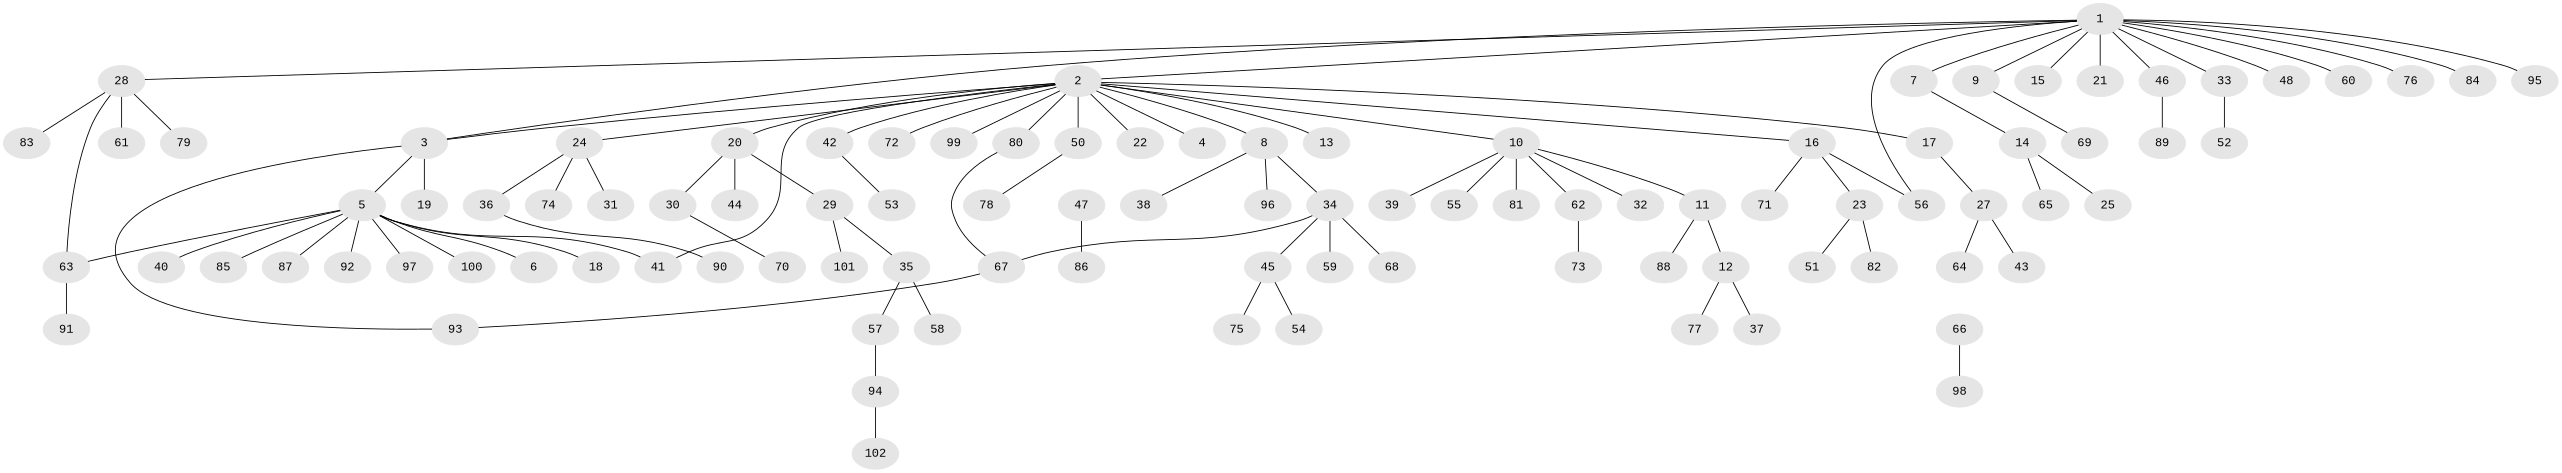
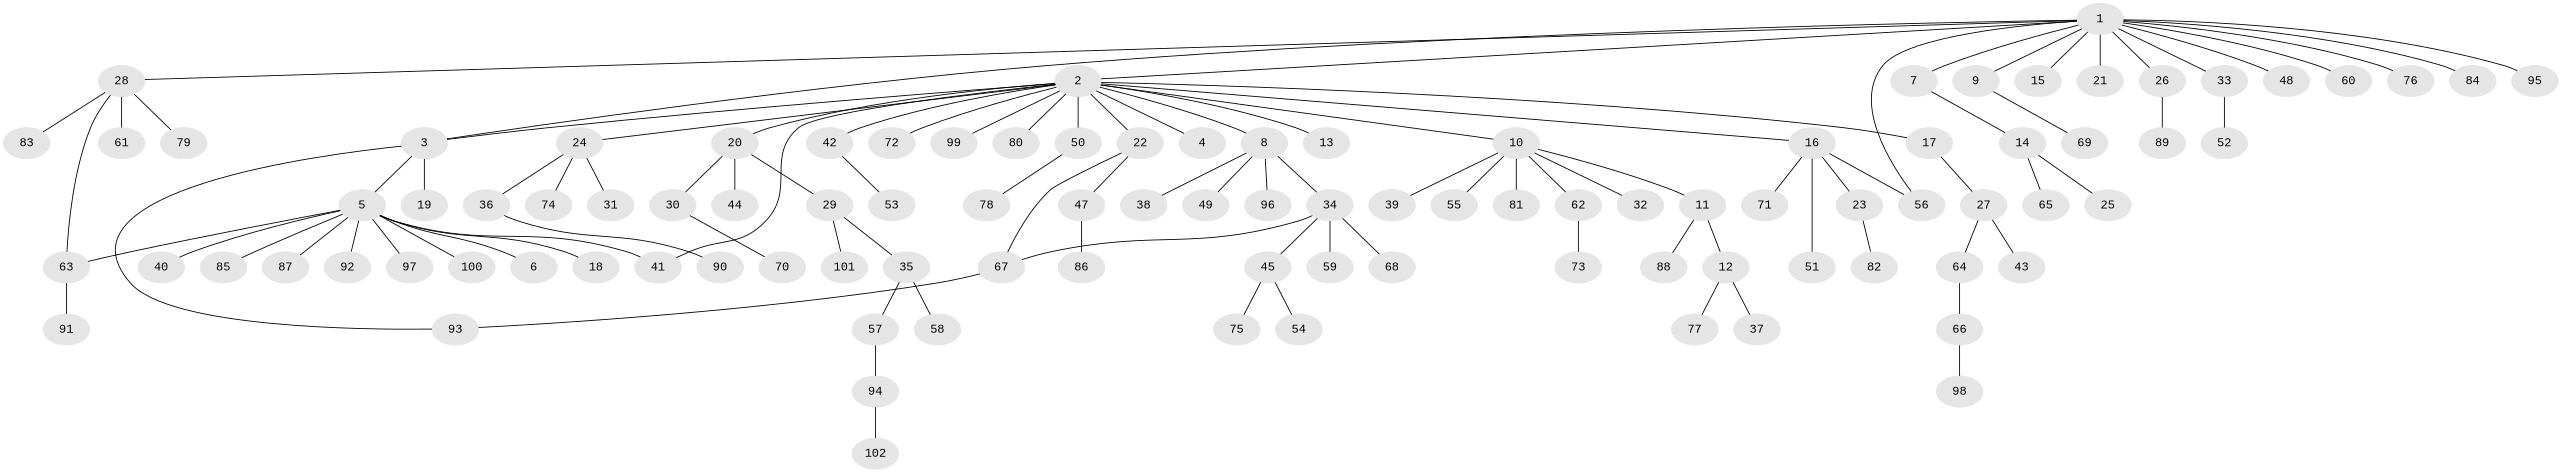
node "46": label "46" -> "26"
edge "22" -- "47": added
edge "80" -- "67": now "22" -- "67"
node "49": added
edge "23" -- "51": now "16" -- "51"
edge "64" -- "66": added
